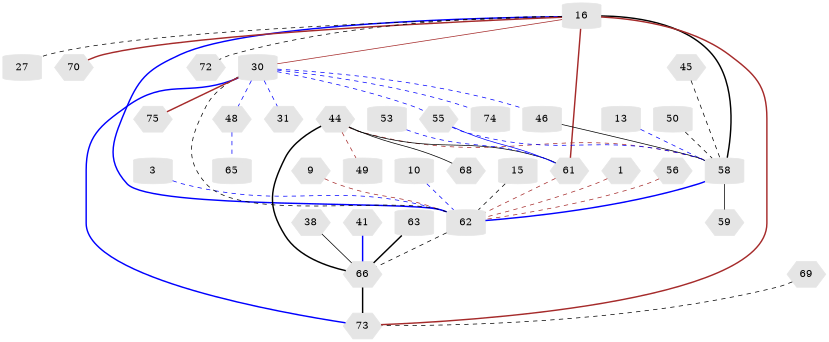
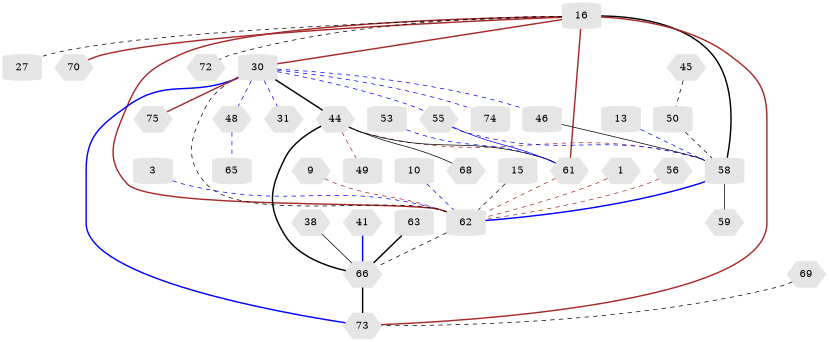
edge "16" -- "30": style solid -> bold
edge "16" -- "62": color blue -> brown
edge "30" -- "44": added
edge "45" -- "58": now "45" -- "50"
